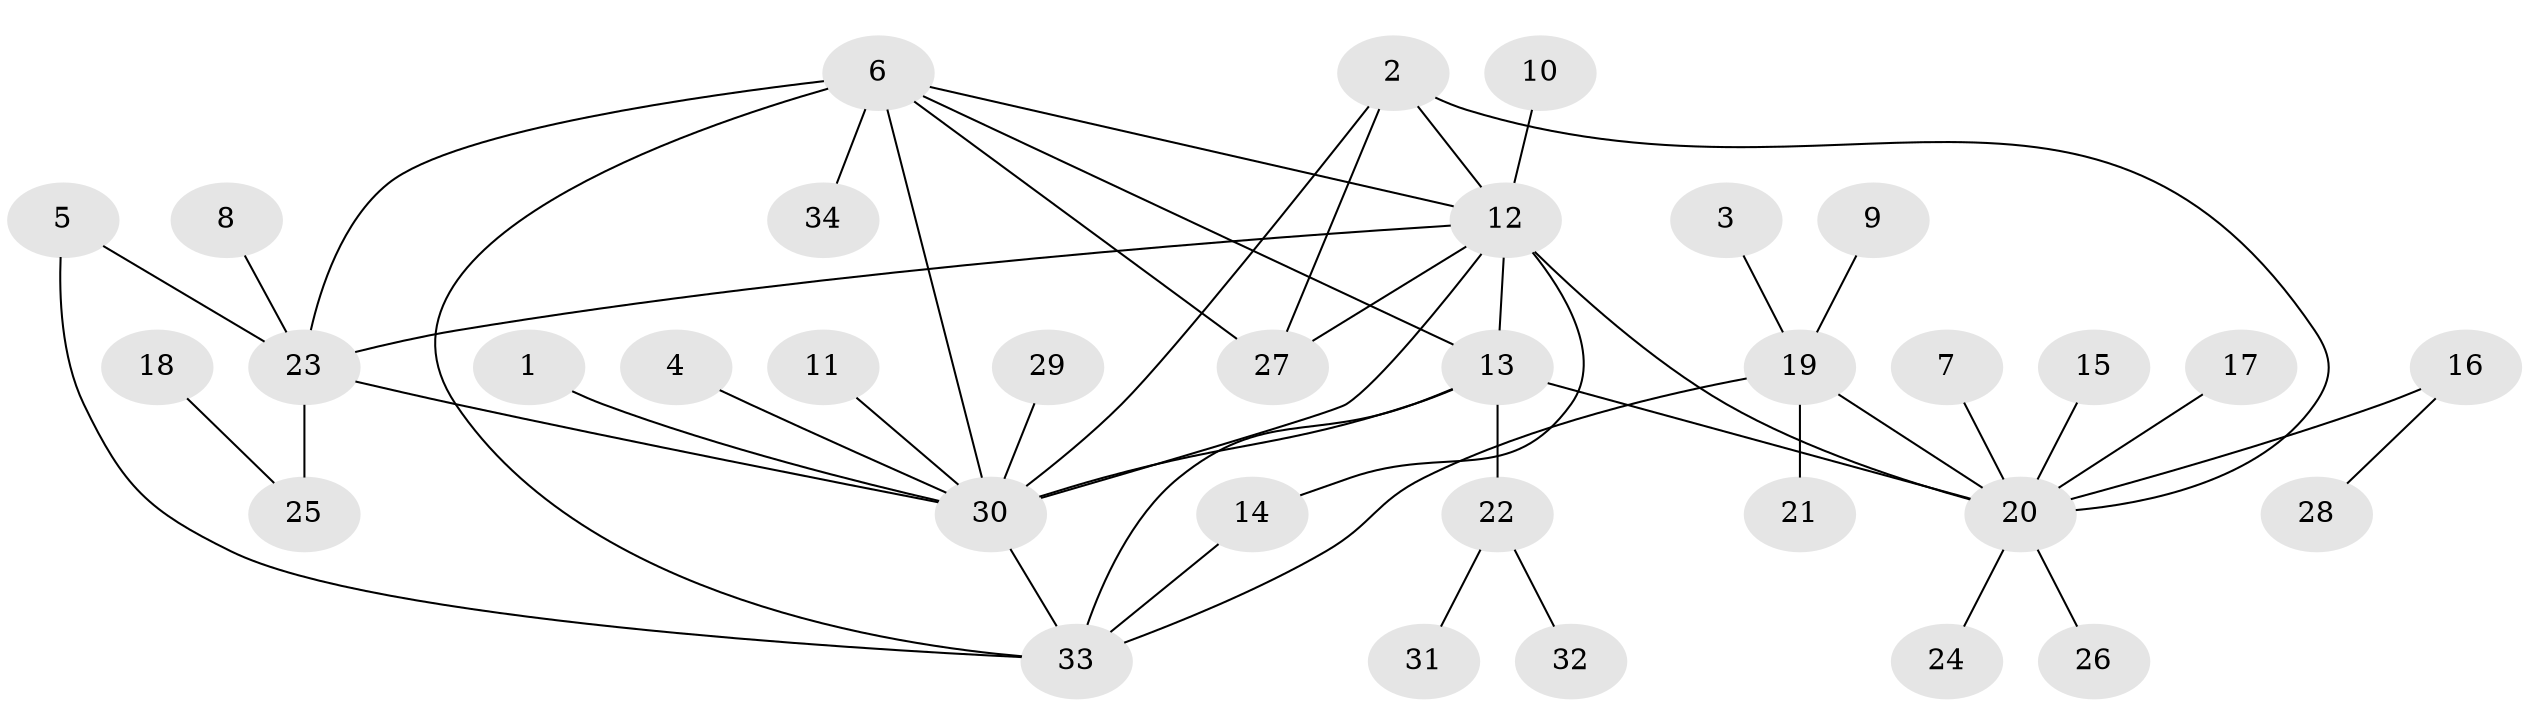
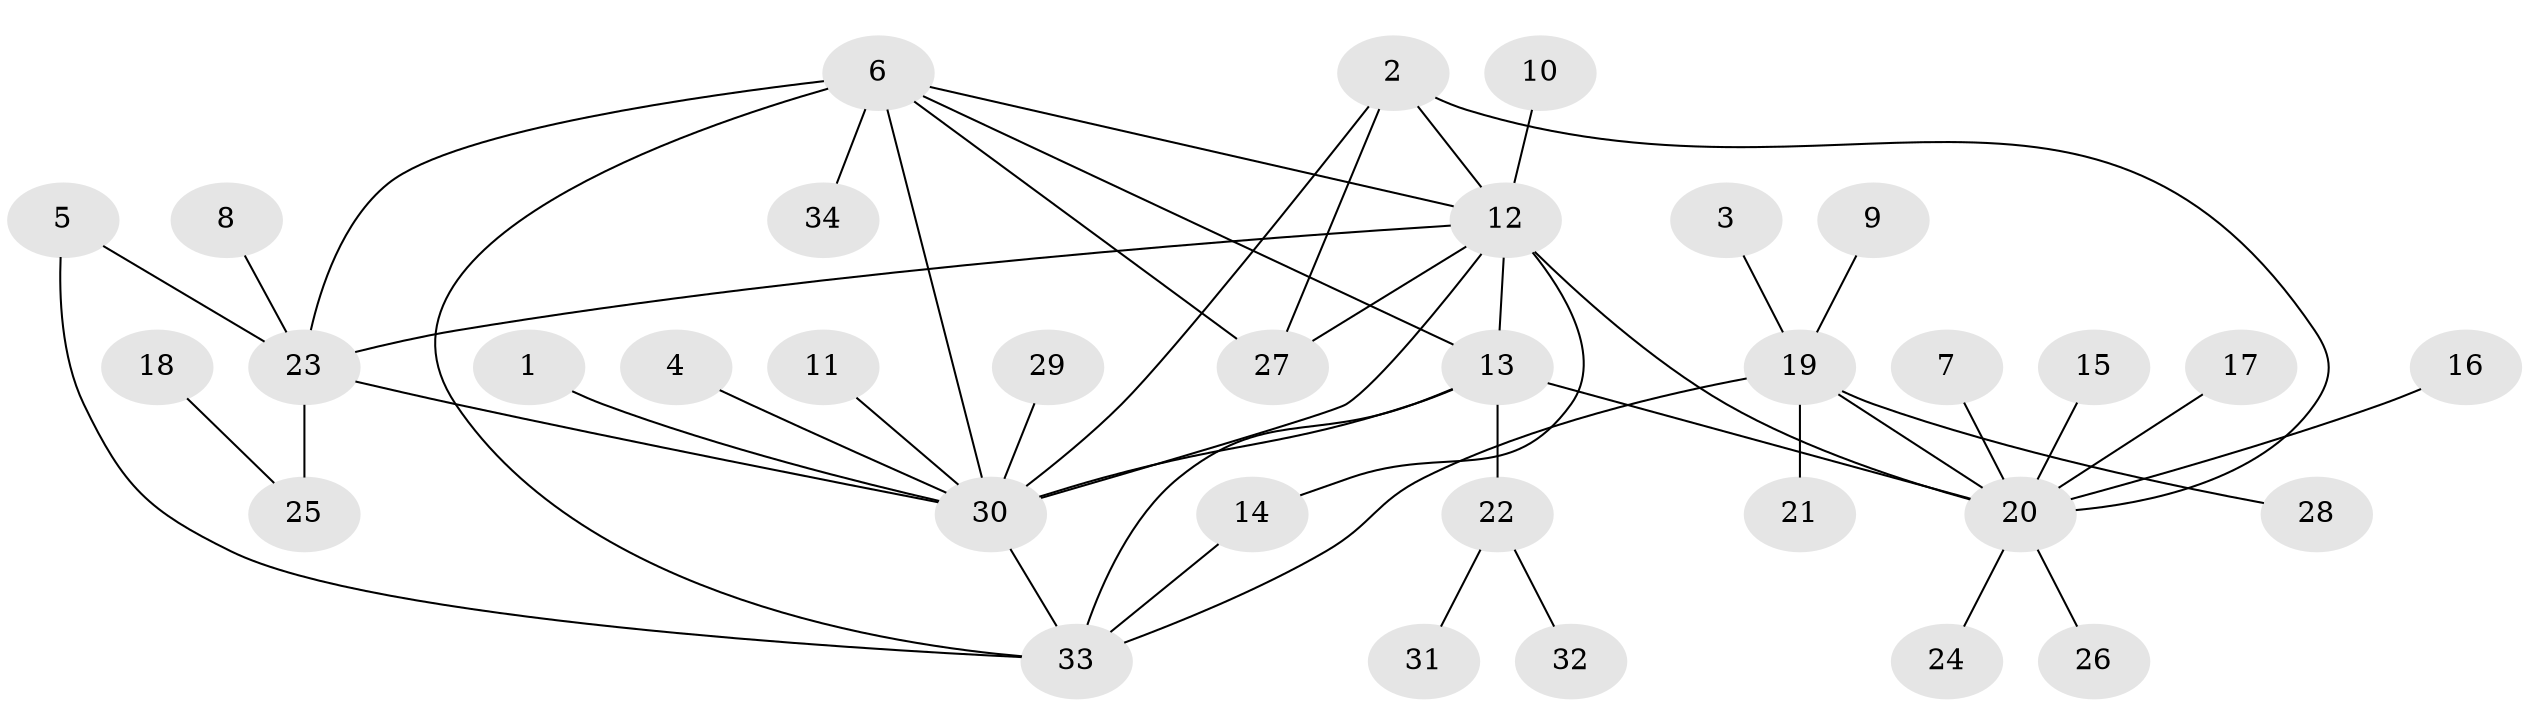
edge "16" -- "28": now "19" -- "28"
